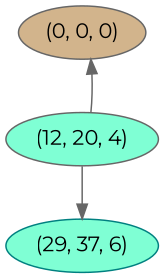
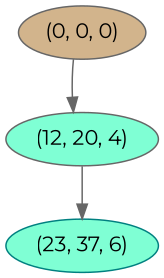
edge "(12, 20, 4)" -> "(0, 0, 0)": reversed
node "(29, 37, 6)": label "(29, 37, 6)" -> "(23, 37, 6)"
